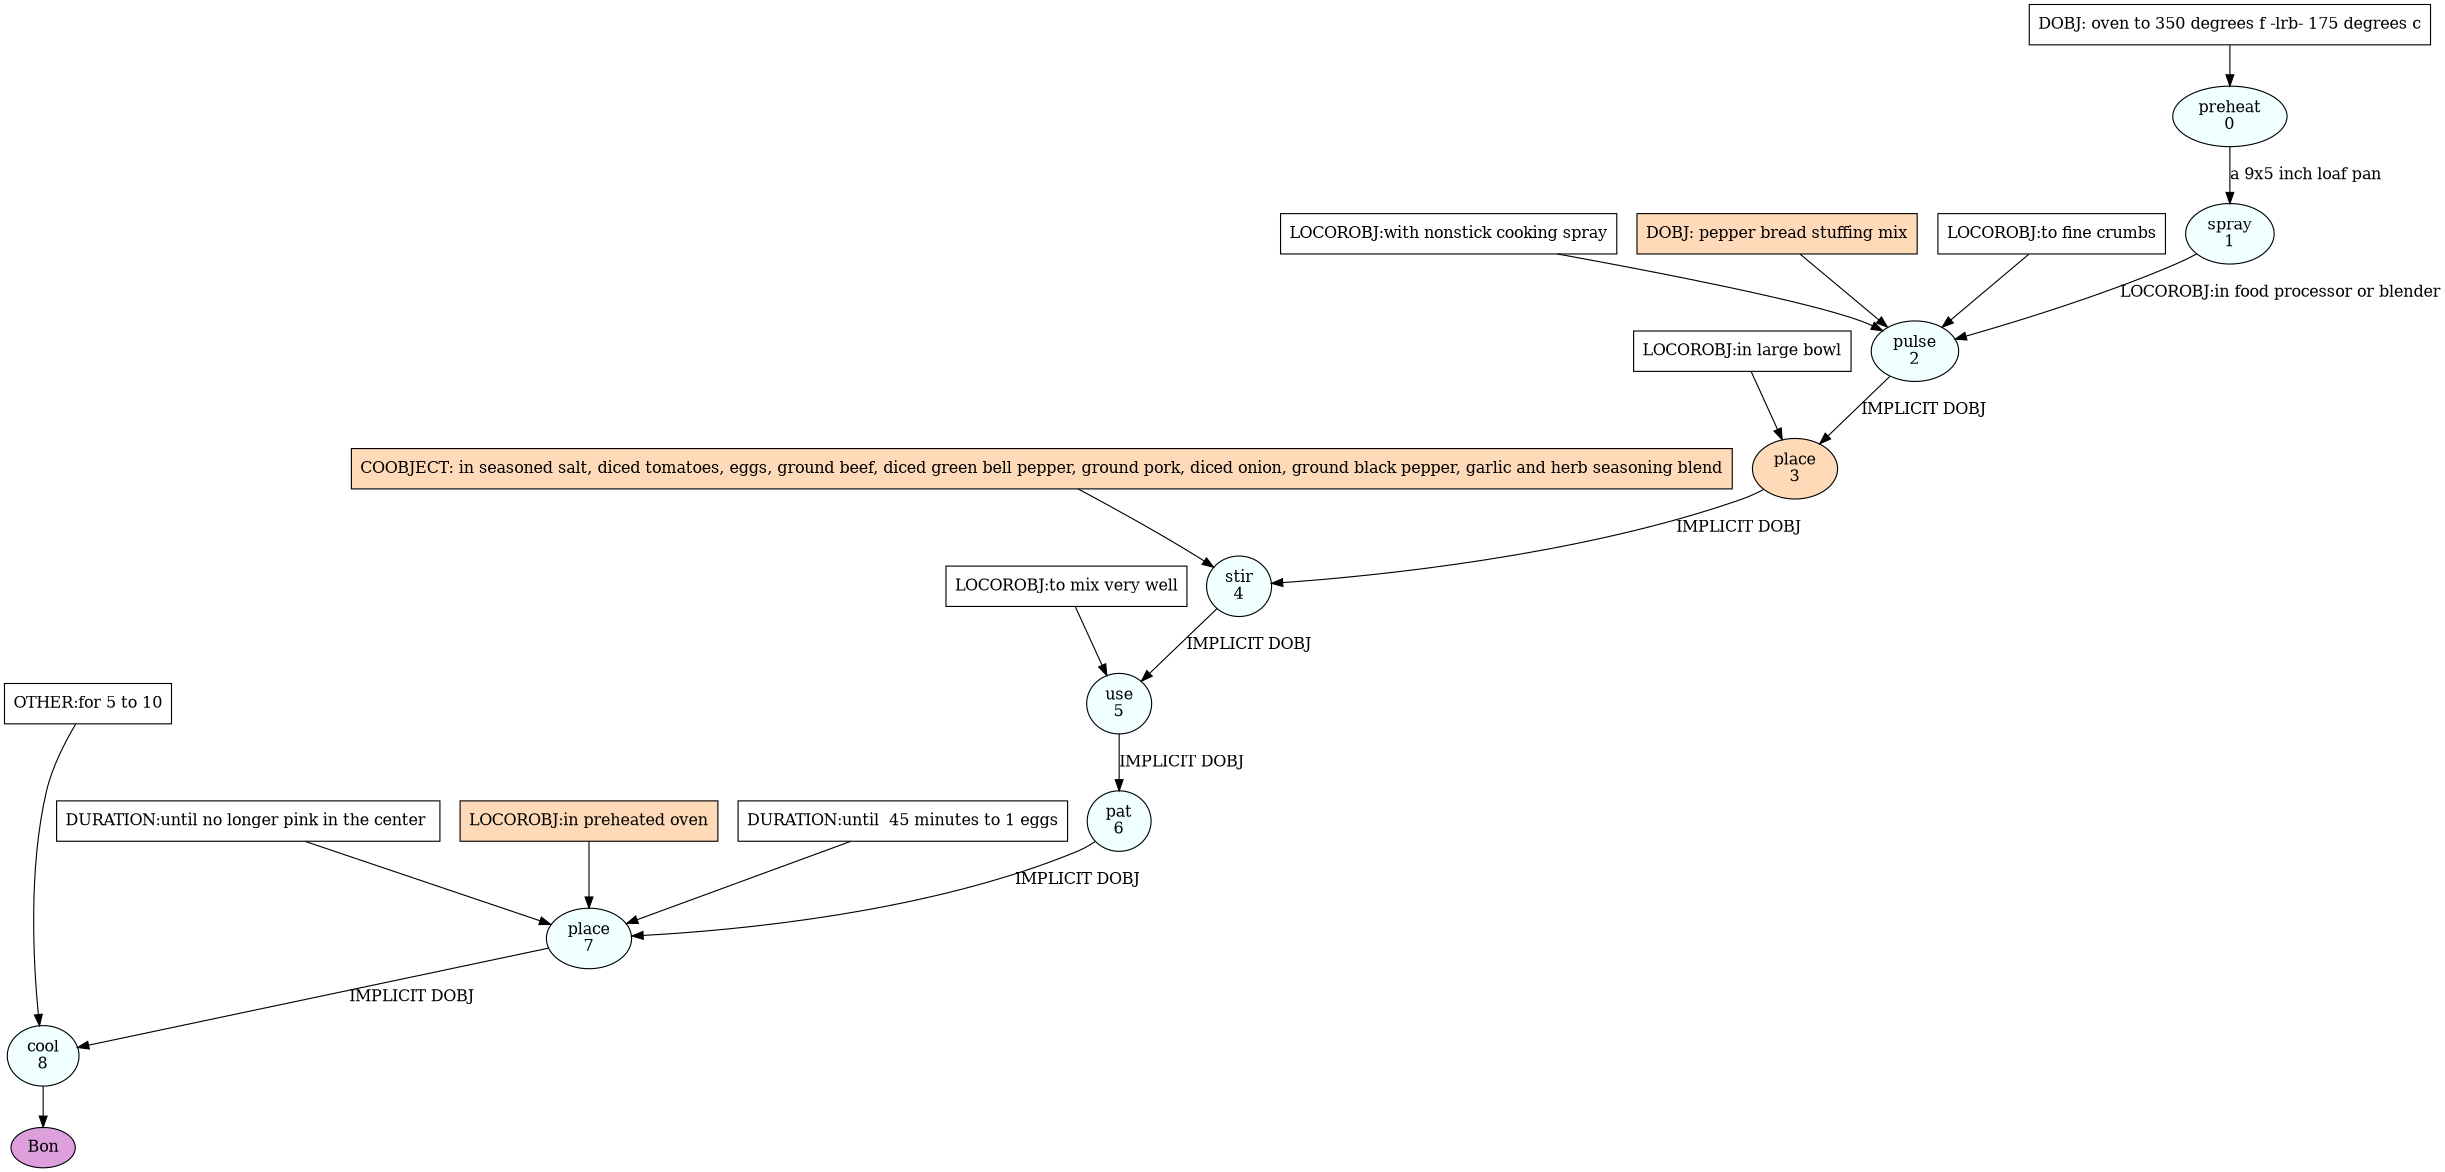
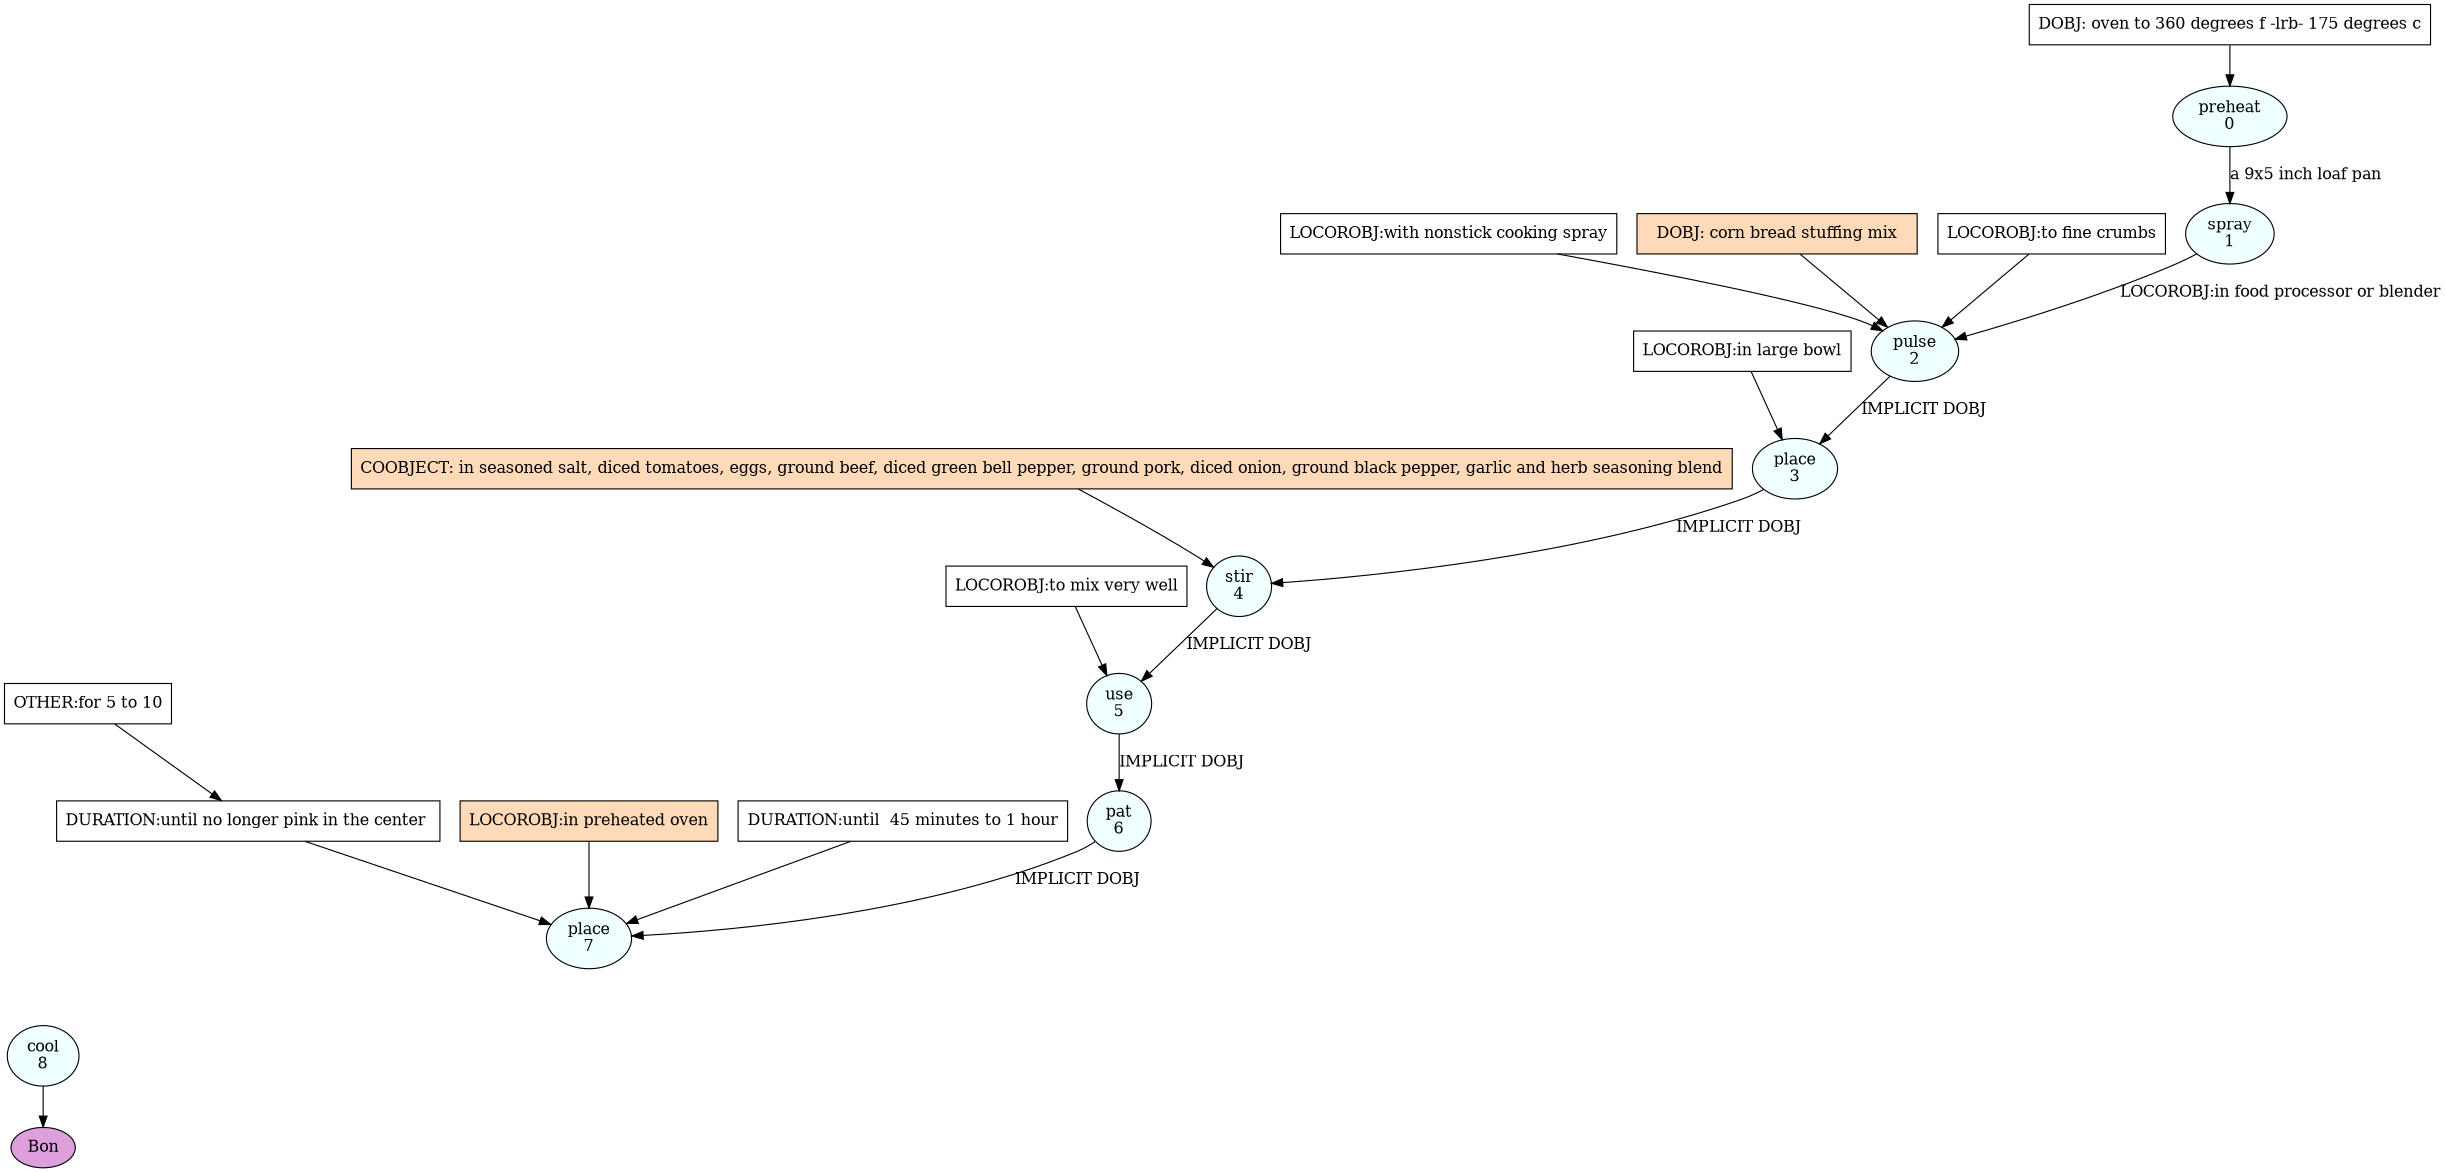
node "DOBJ: oven to 350 degrees f -lrb- 175 degrees c": label "DOBJ: oven to 350 degrees f -lrb- 175 degrees c" -> "DOBJ: oven to 360 degrees f -lrb- 175 degrees c"
node "DOBJ: pepper bread stuffing mix": label "DOBJ: pepper bread stuffing mix" -> "DOBJ: corn bread stuffing mix"
node "place 3": fillcolor peachpuff -> azure
node "DURATION:until  45 minutes to 1 eggs": label "DURATION:until  45 minutes to 1 eggs" -> "DURATION:until  45 minutes to 1 hour"
edge "OTHER:for 5 to 10" -> "cool 8": now "OTHER:for 5 to 10" -> "DURATION:until no longer pink in the center"
edge "place 7" -> "cool 8": removed, label "IMPLICIT DOBJ"
